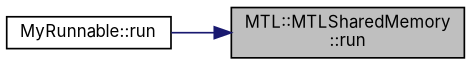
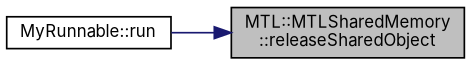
node "MTL::MTLSharedMemory ::run": label "MTL::MTLSharedMemory ::run" -> "MTL::MTLSharedMemory ::releaseSharedObject"
